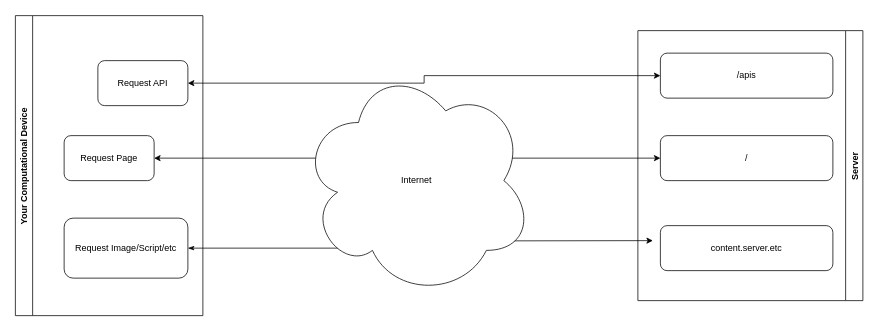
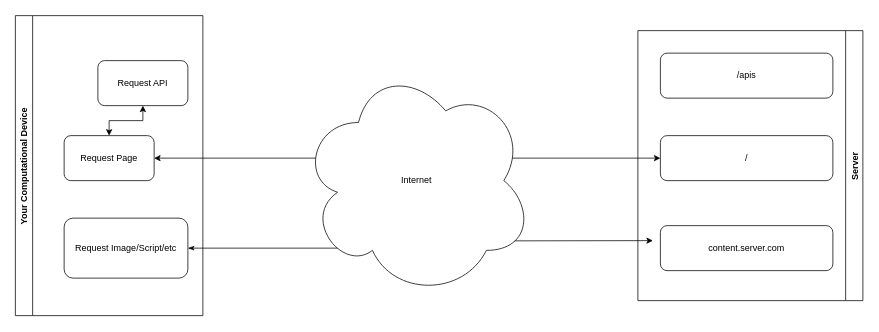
edge "/apis" -- "Request API": now "Request Page" -- "Request API"
node "content.server.etc": label "content.server.etc" -> "content.server.com"
